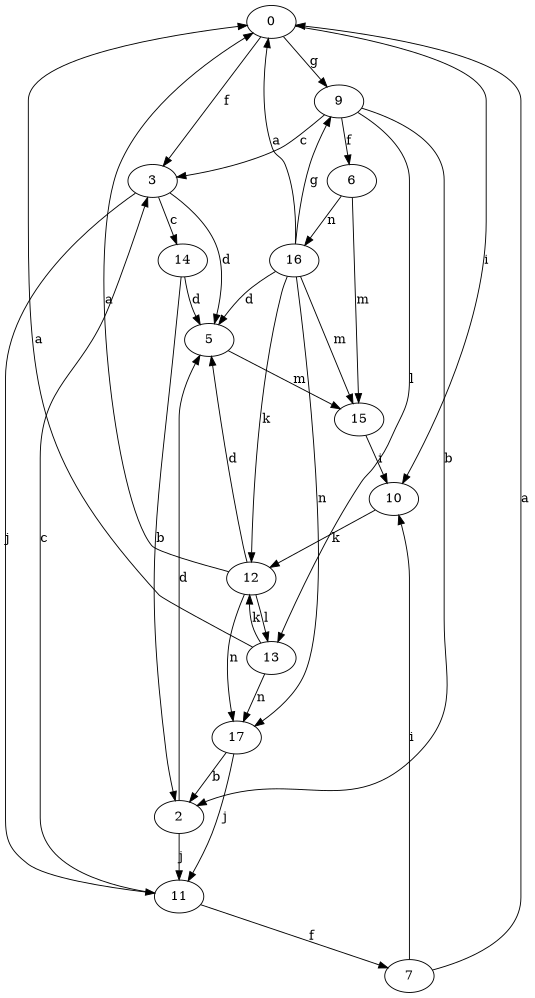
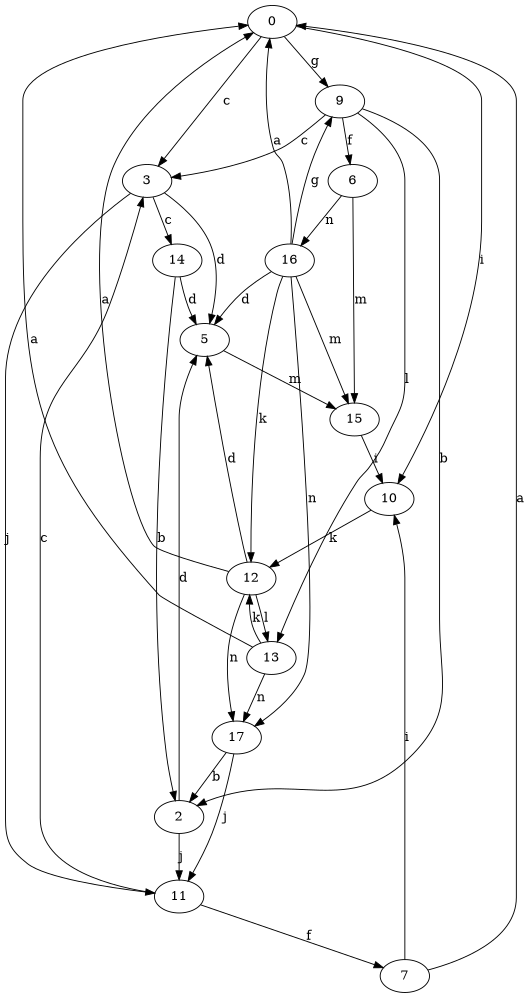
edge "0" -> "3": label "f" -> "c"
